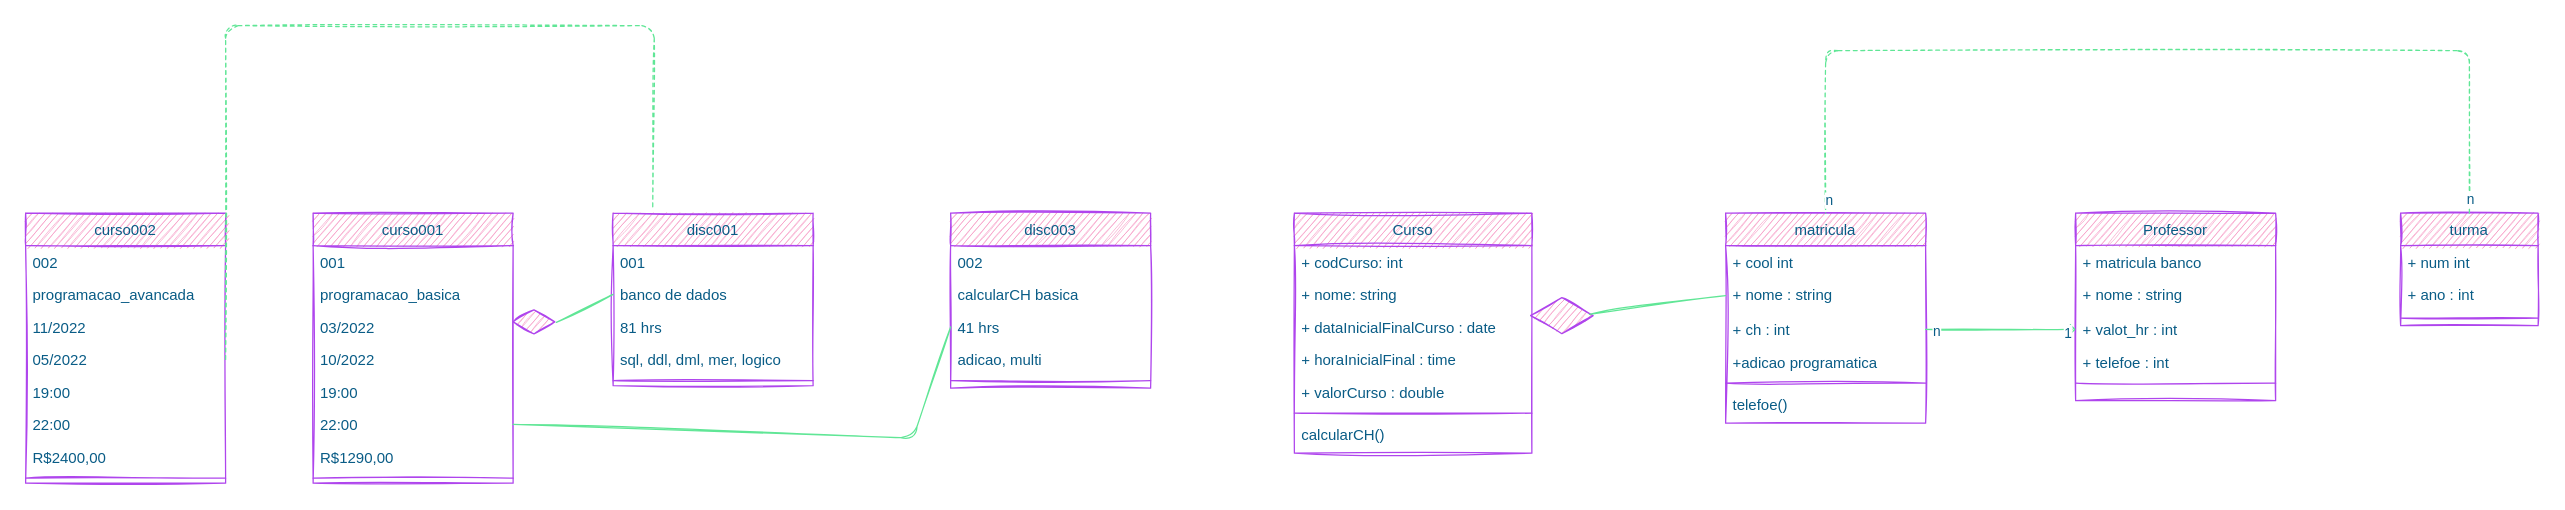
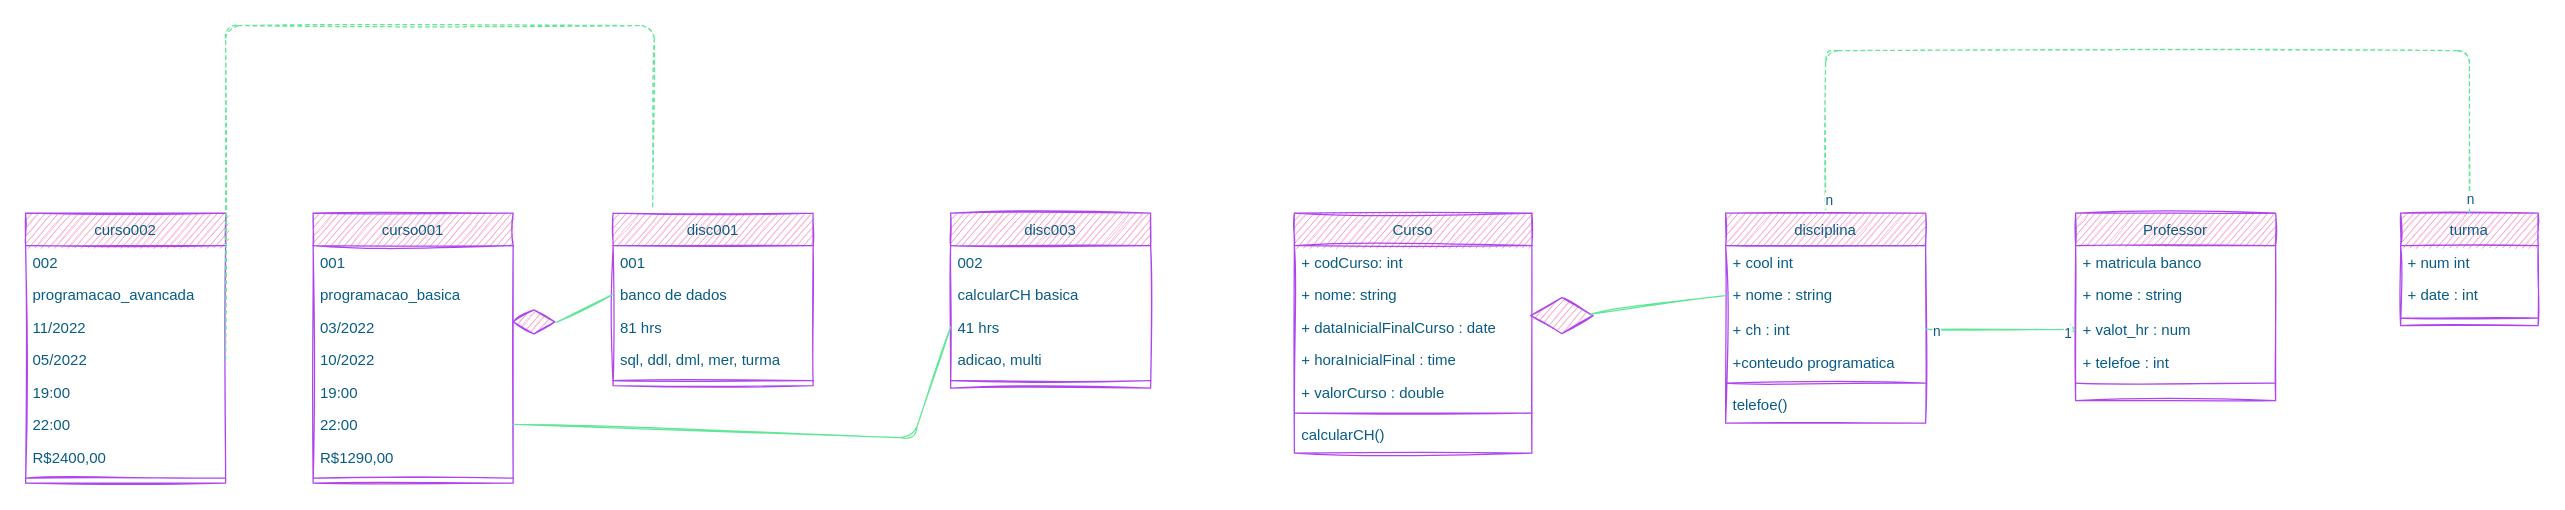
node "matricula": label "matricula" -> "disciplina"
node "+ ano : int": label "+ ano : int" -> "+ date : int"
node "+ valot_hr : int": label "+ valot_hr : int" -> "+ valot_hr : num"
node "sql, ddl, dml, mer, logico": label "sql, ddl, dml, mer, logico" -> "sql, ddl, dml, mer, turma"
node "+adicao programatica": label "+adicao programatica" -> "+conteudo programatica"
